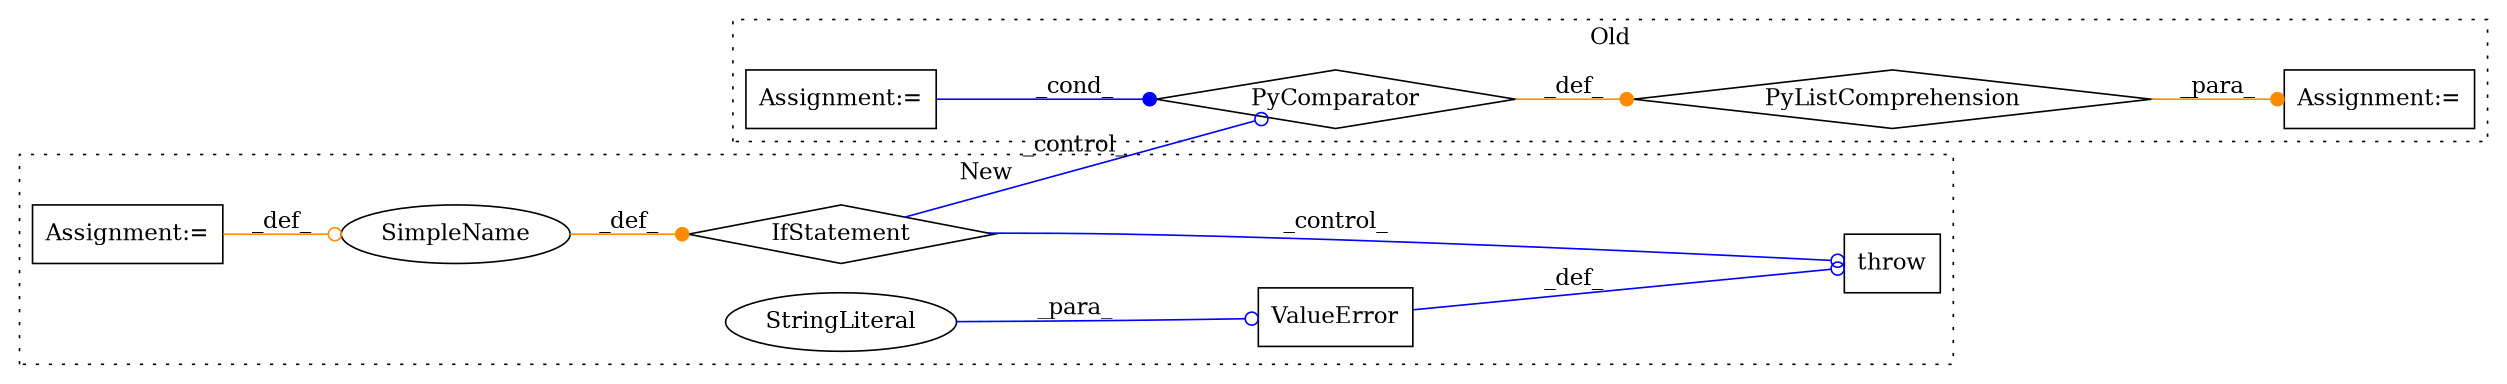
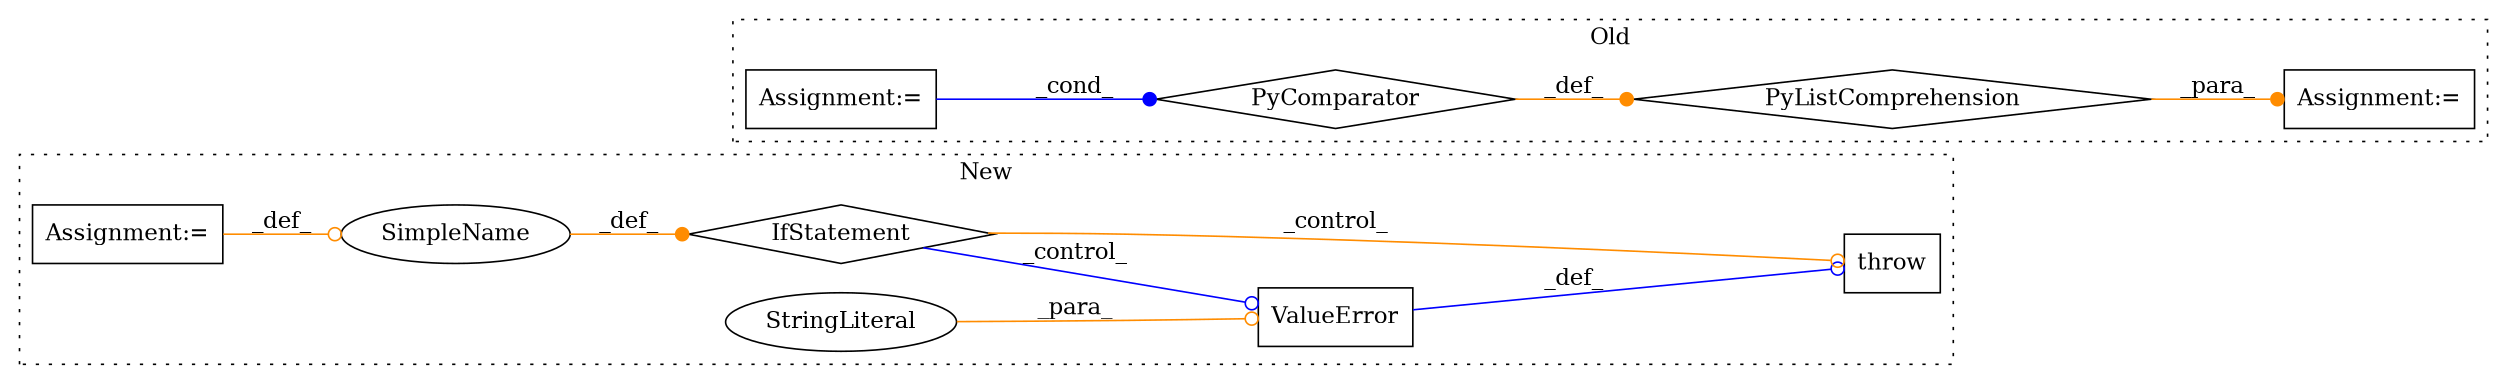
edge "IfStatement" -> "PyComparator": now "IfStatement" -> "ValueError"
edge "IfStatement" -> "throw": color blue -> darkorange
edge "StringLiteral" -> "ValueError": color blue -> darkorange
